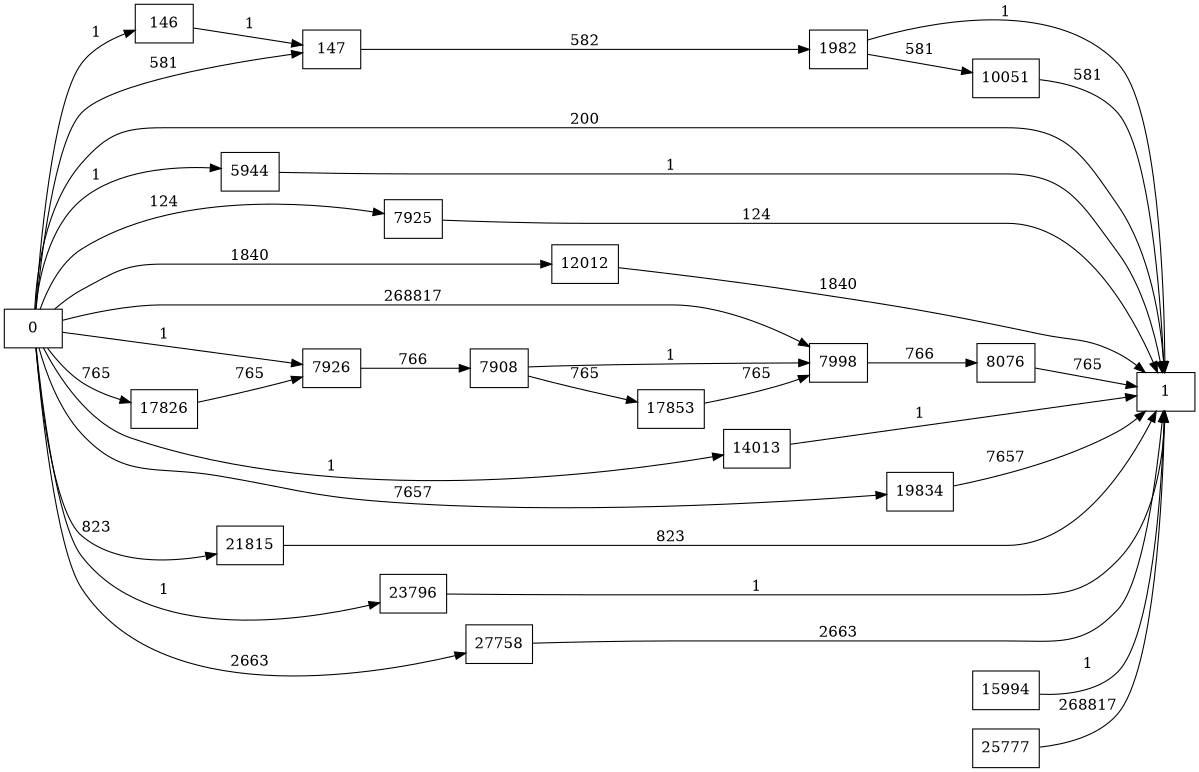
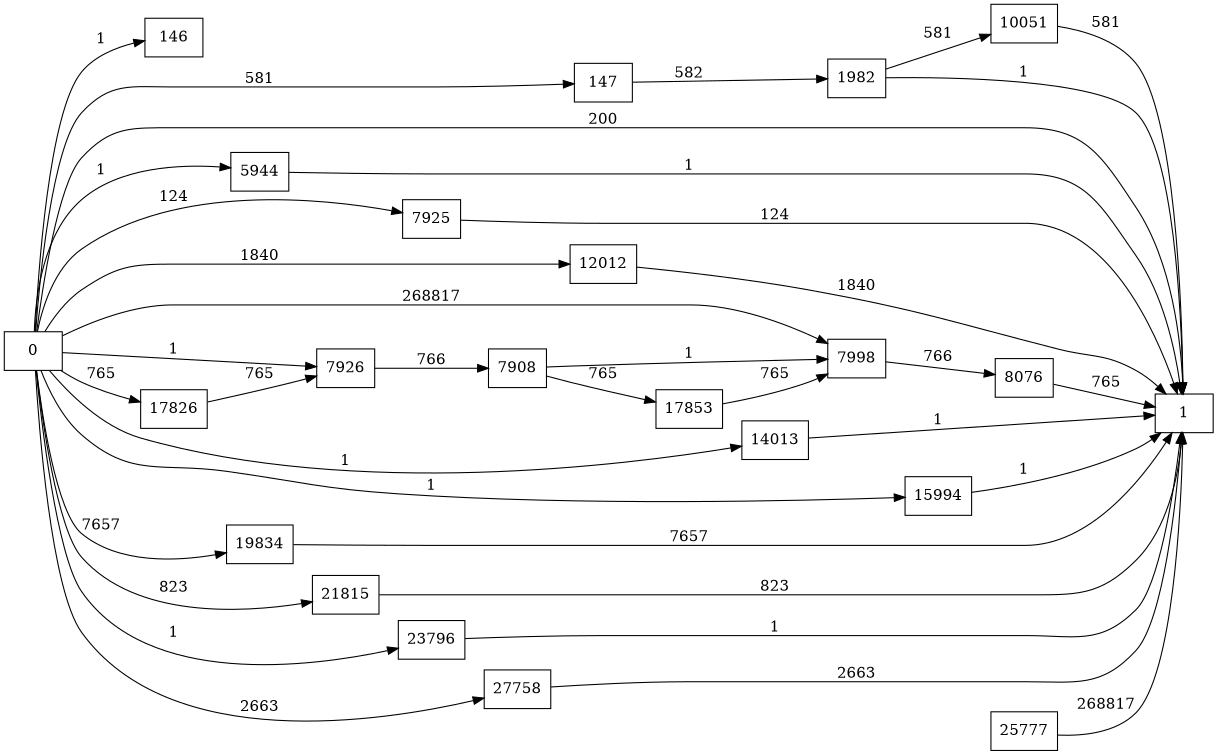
edge "146" -> "147": removed, label "1"
edge "0" -> "15994": added, label "1"
